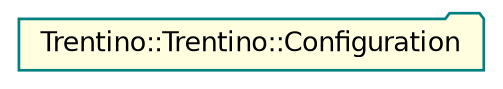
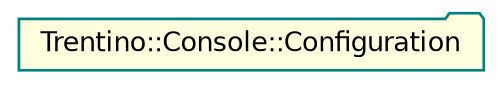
node "Trentino::Trentino::Configuration": label "Trentino::Trentino::Configuration" -> "Trentino::Console::Configuration"
